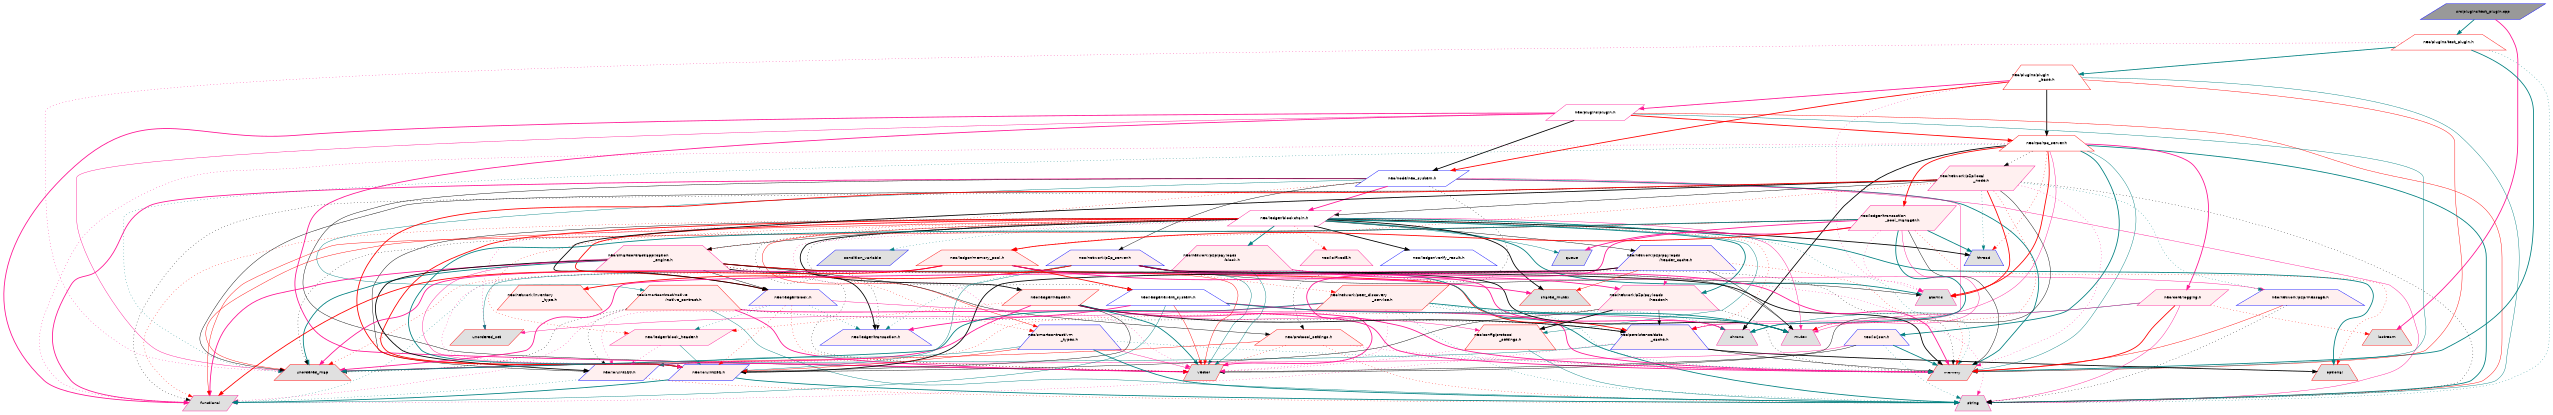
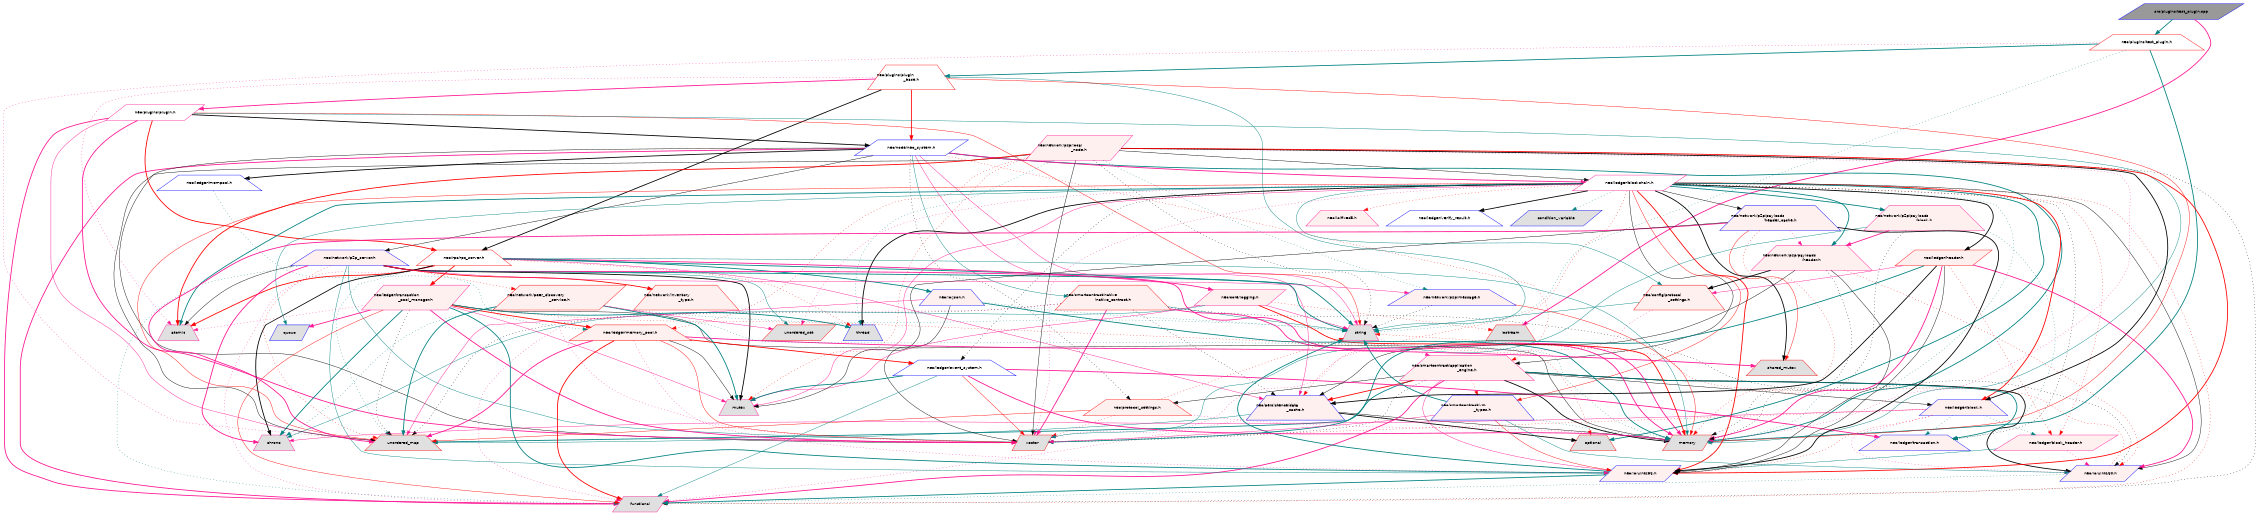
edge "neo/rpc/rpc_server.h" -> "neo/network/p2p/local _node.h": removed
node "neo/ledger/mempool.h": added
edge "neo/smartcontract/application _engine.h" -> "string": reversed
edge "neo/smartcontract/application _engine.h" -> "neo/ledger/transaction.h": color black -> teal
